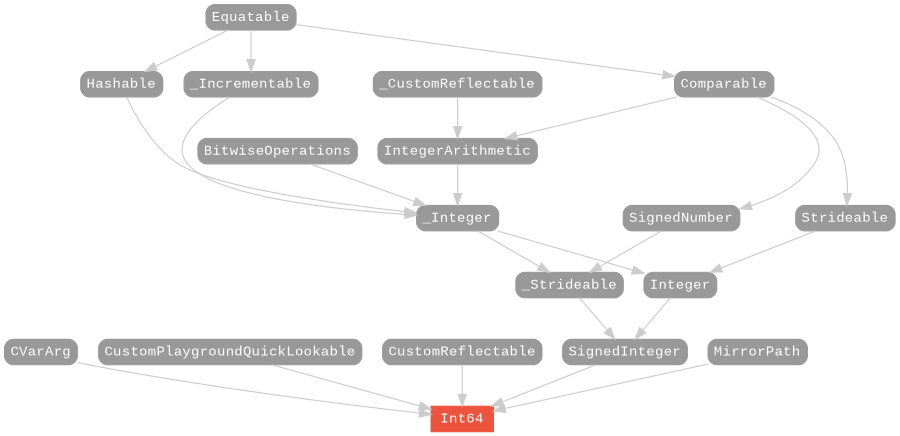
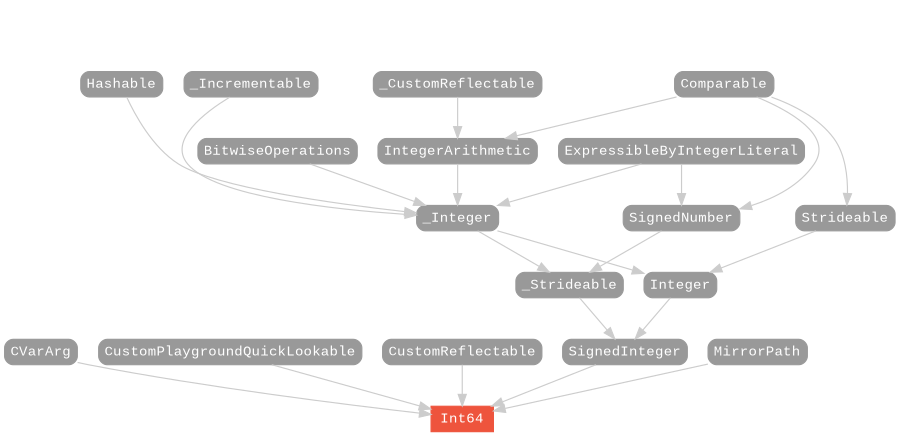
node "Equatable": removed
node "ExpressibleByIntegerLiteral": added
